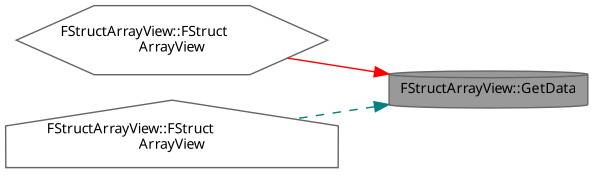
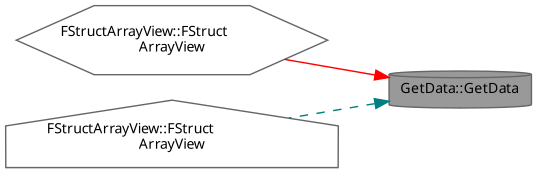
node "FStructArrayView::GetData": label "FStructArrayView::GetData" -> "GetData::GetData"
